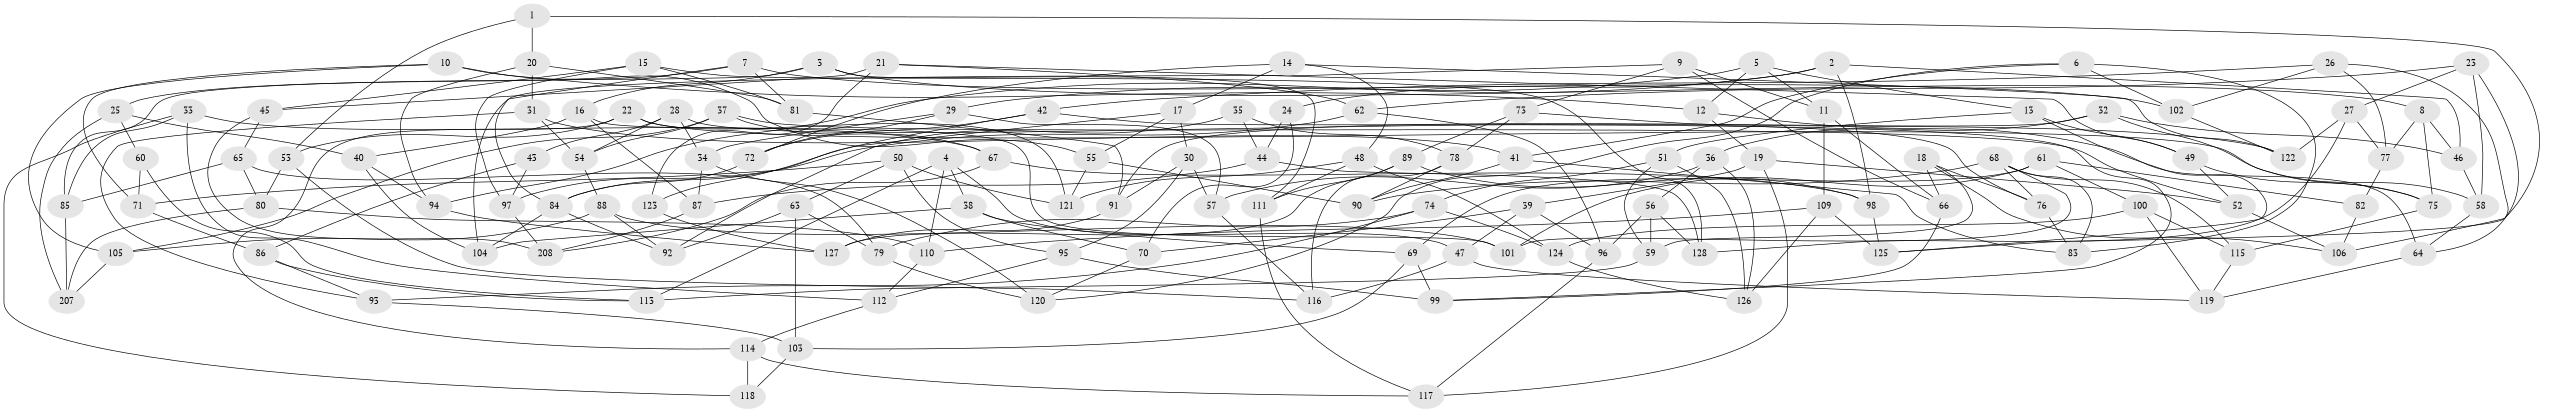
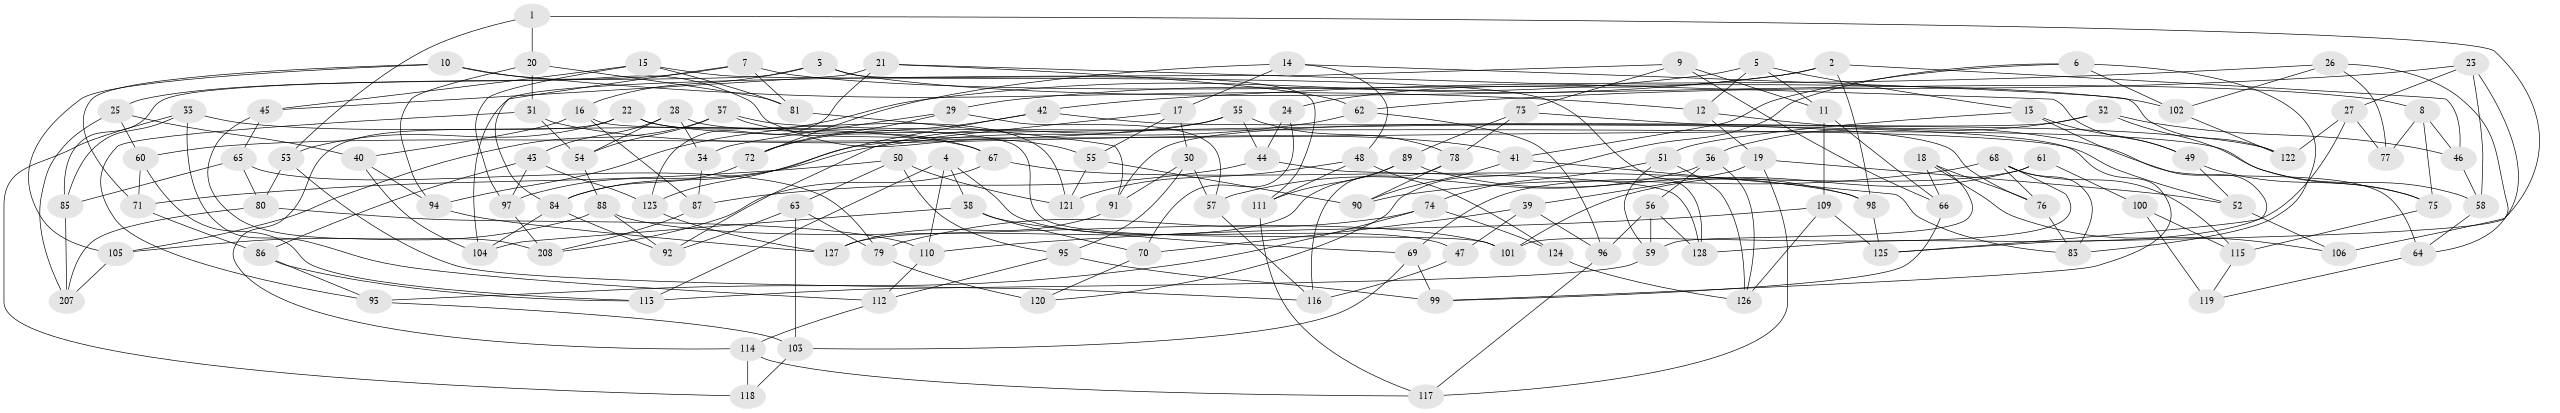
edge "35" -- "60": added
edge "43" -- "123": added
node "82": removed
edge "34" -- "120": removed
edge "100" -- "124": removed
edge "47" -- "119": removed
